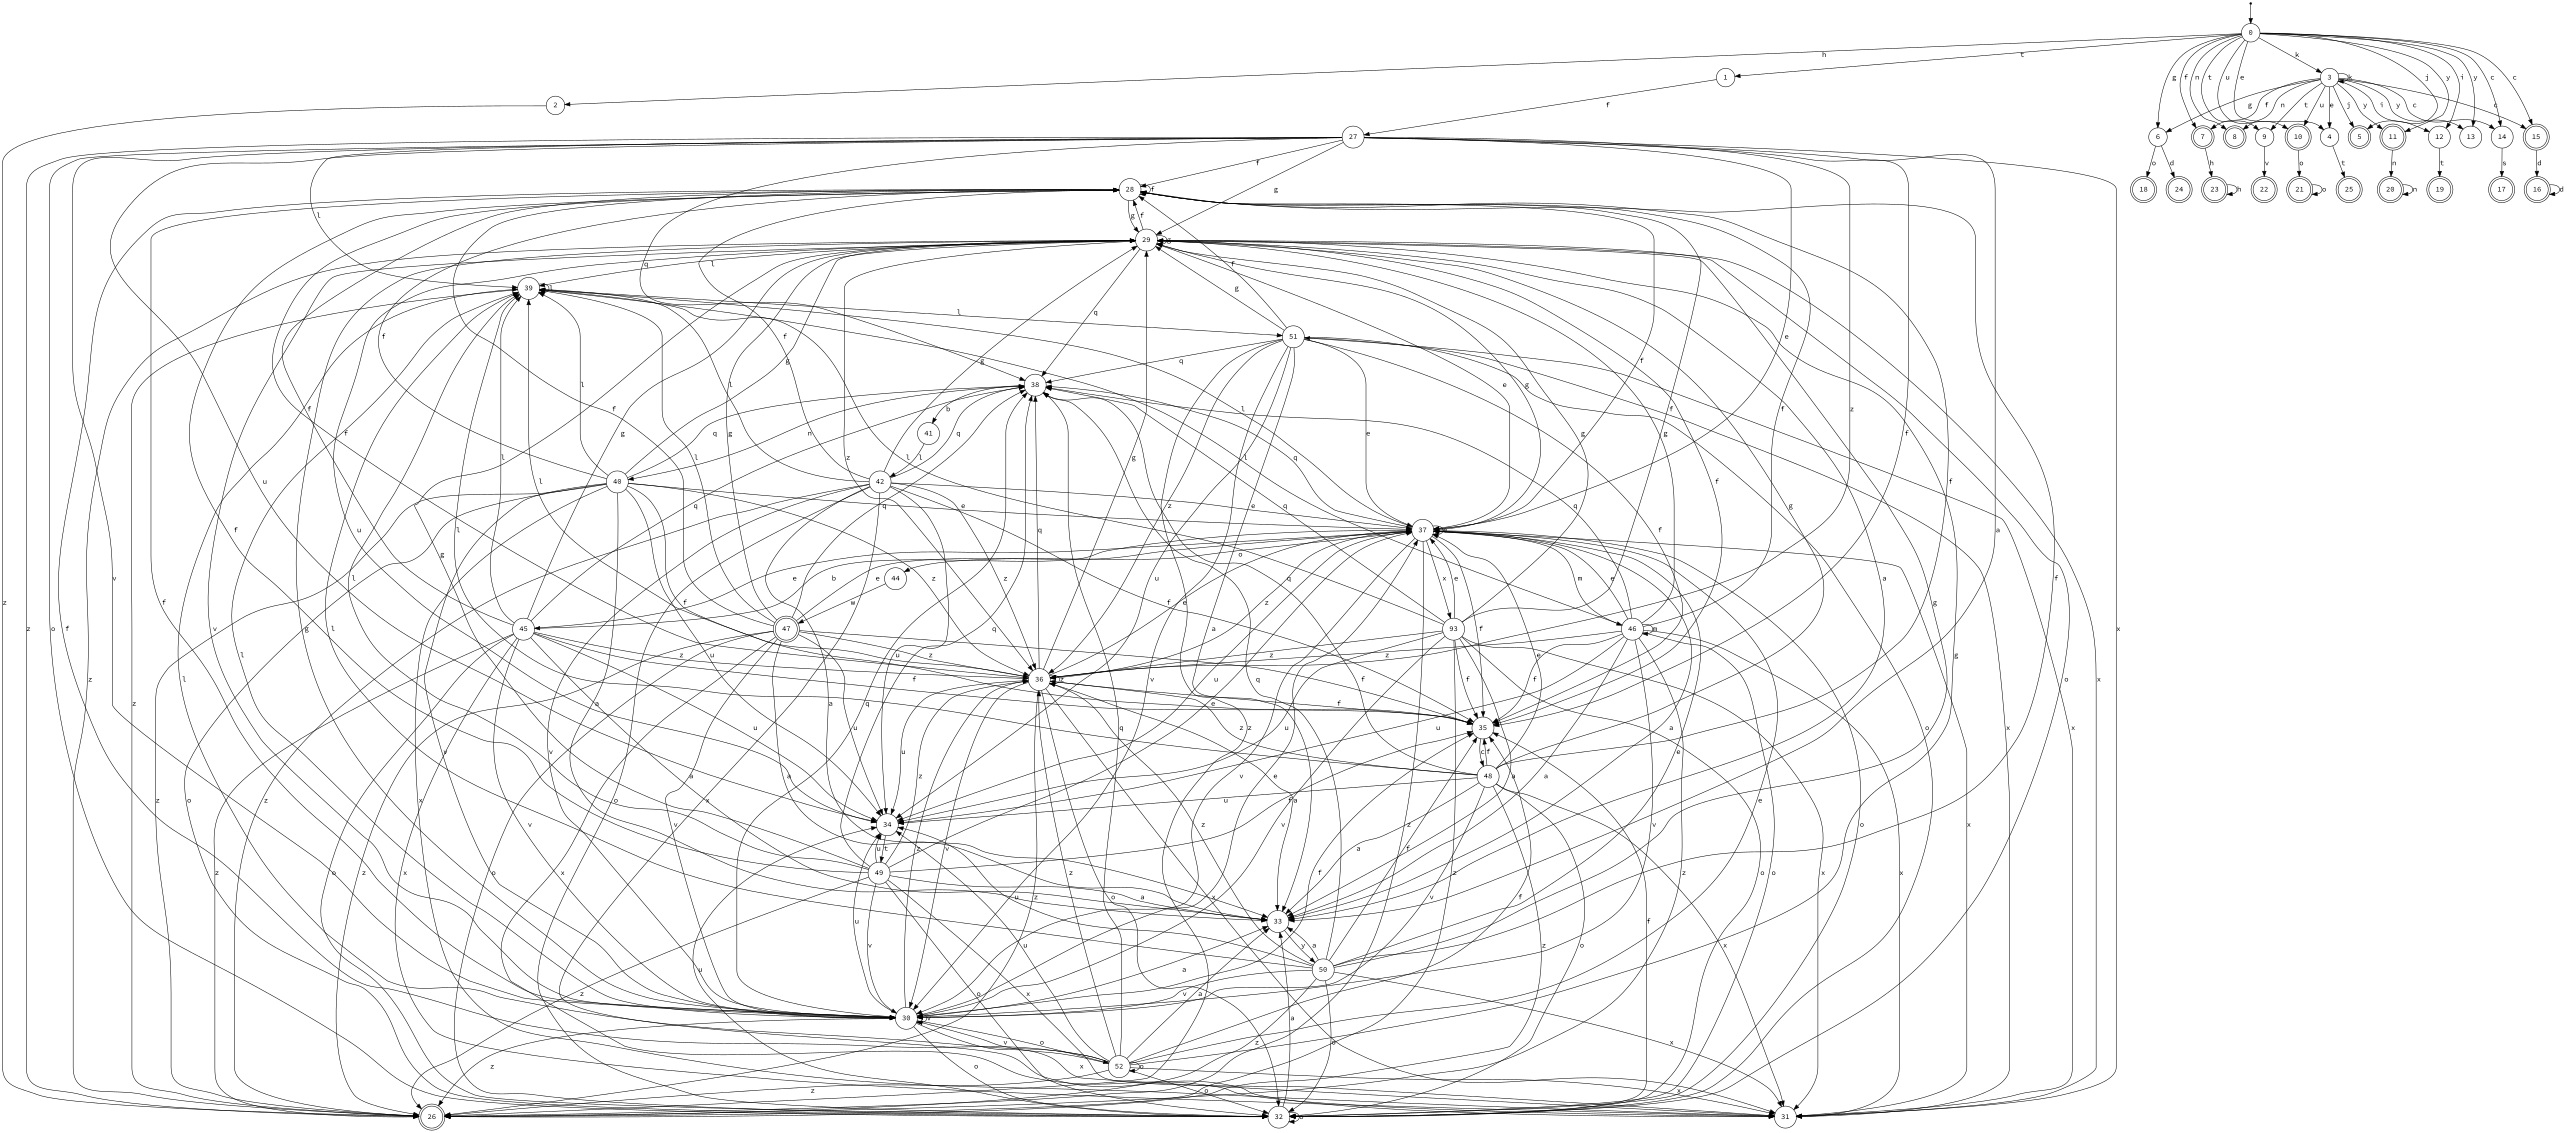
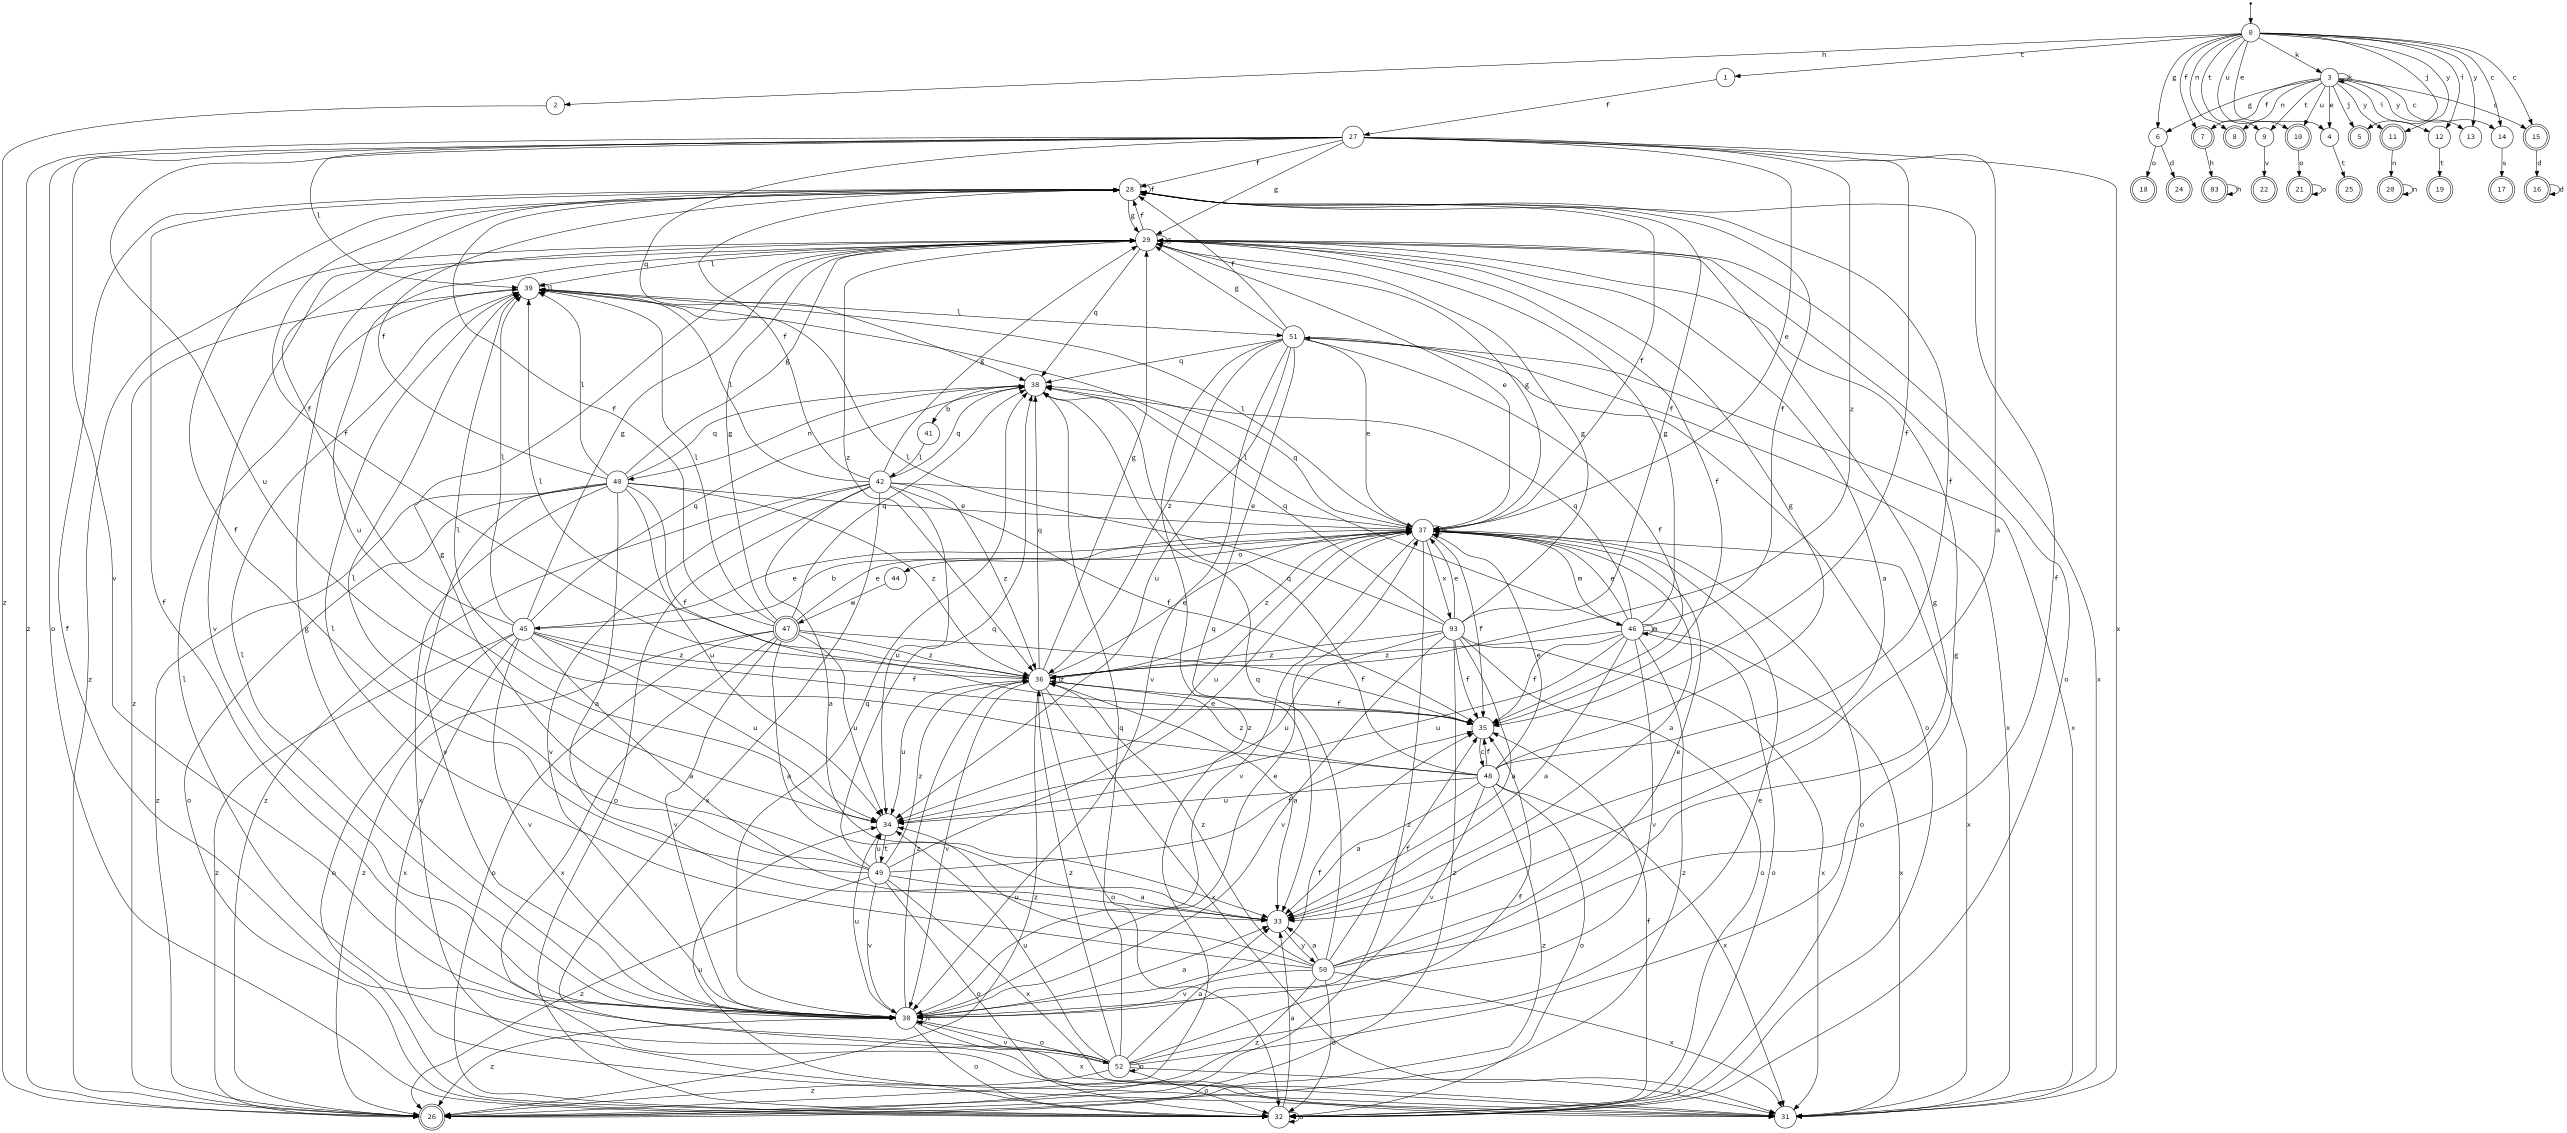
node "23": label "23" -> "83"
edge "51" -> "33": label "a" -> "q"
